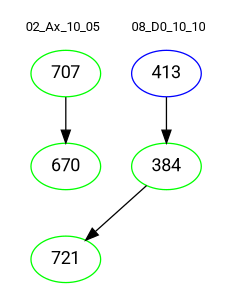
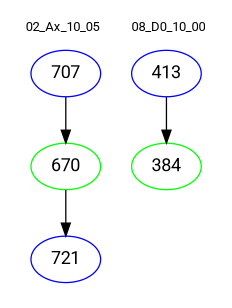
cluster "08_D0_10_10": label "08_D0_10_10" -> "08_D0_10_00"
node "707": color green -> blue
edge "384" -> "721": now "670" -> "721"
node "721": color green -> blue
